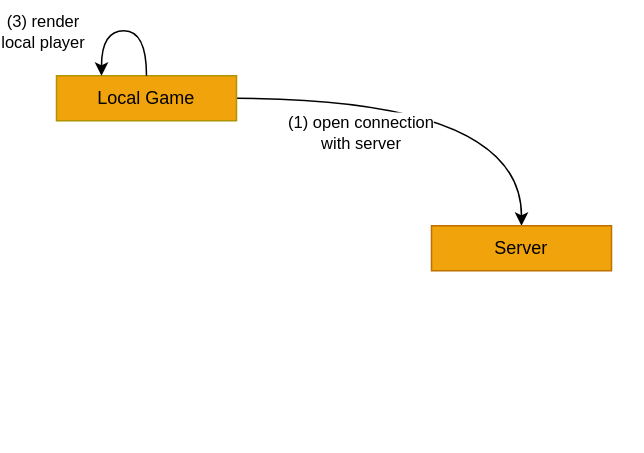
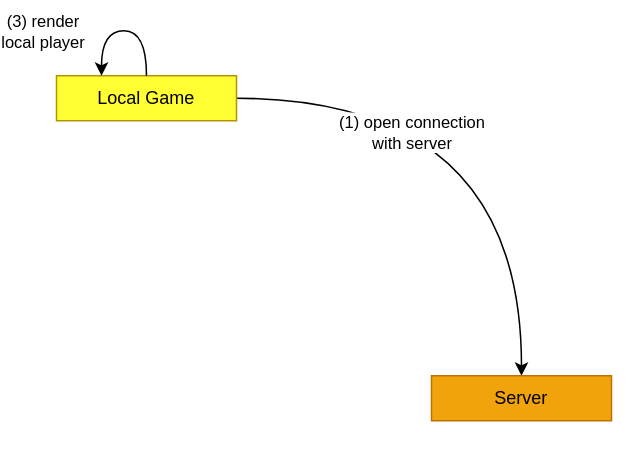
node "Local Game": fillcolor #f0a30a -> #ffff33
node "Server": moved (521, 248) -> (521, 398)
